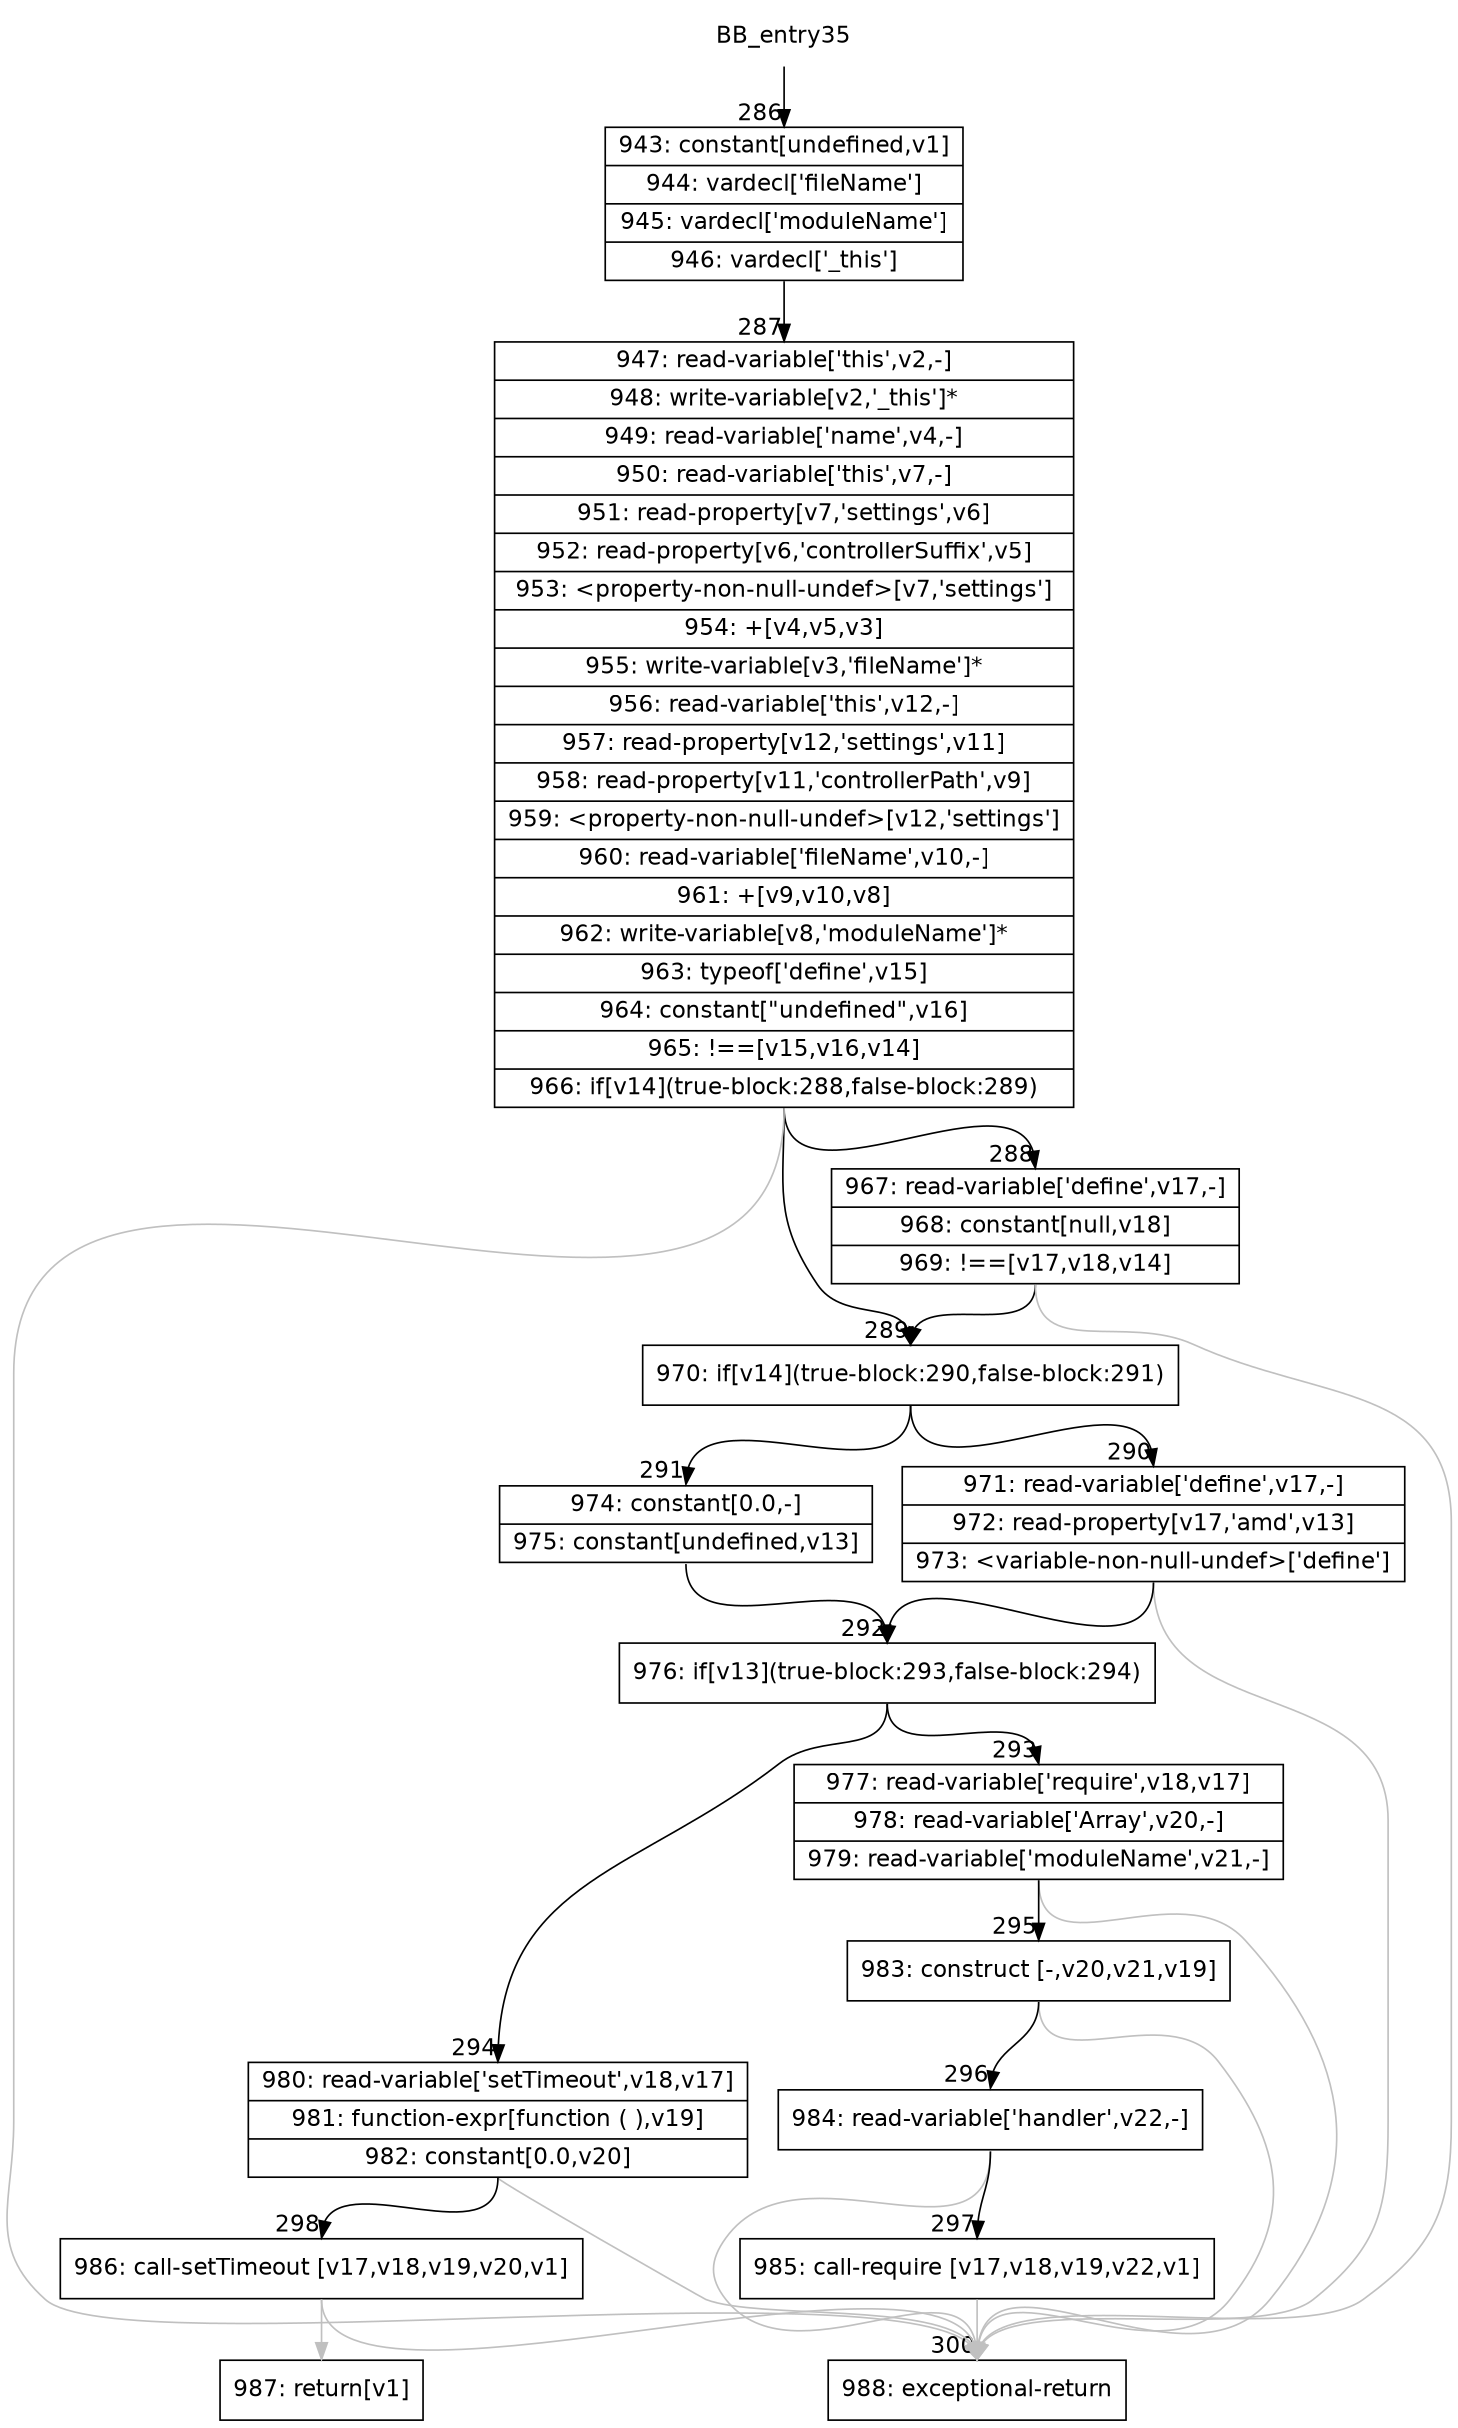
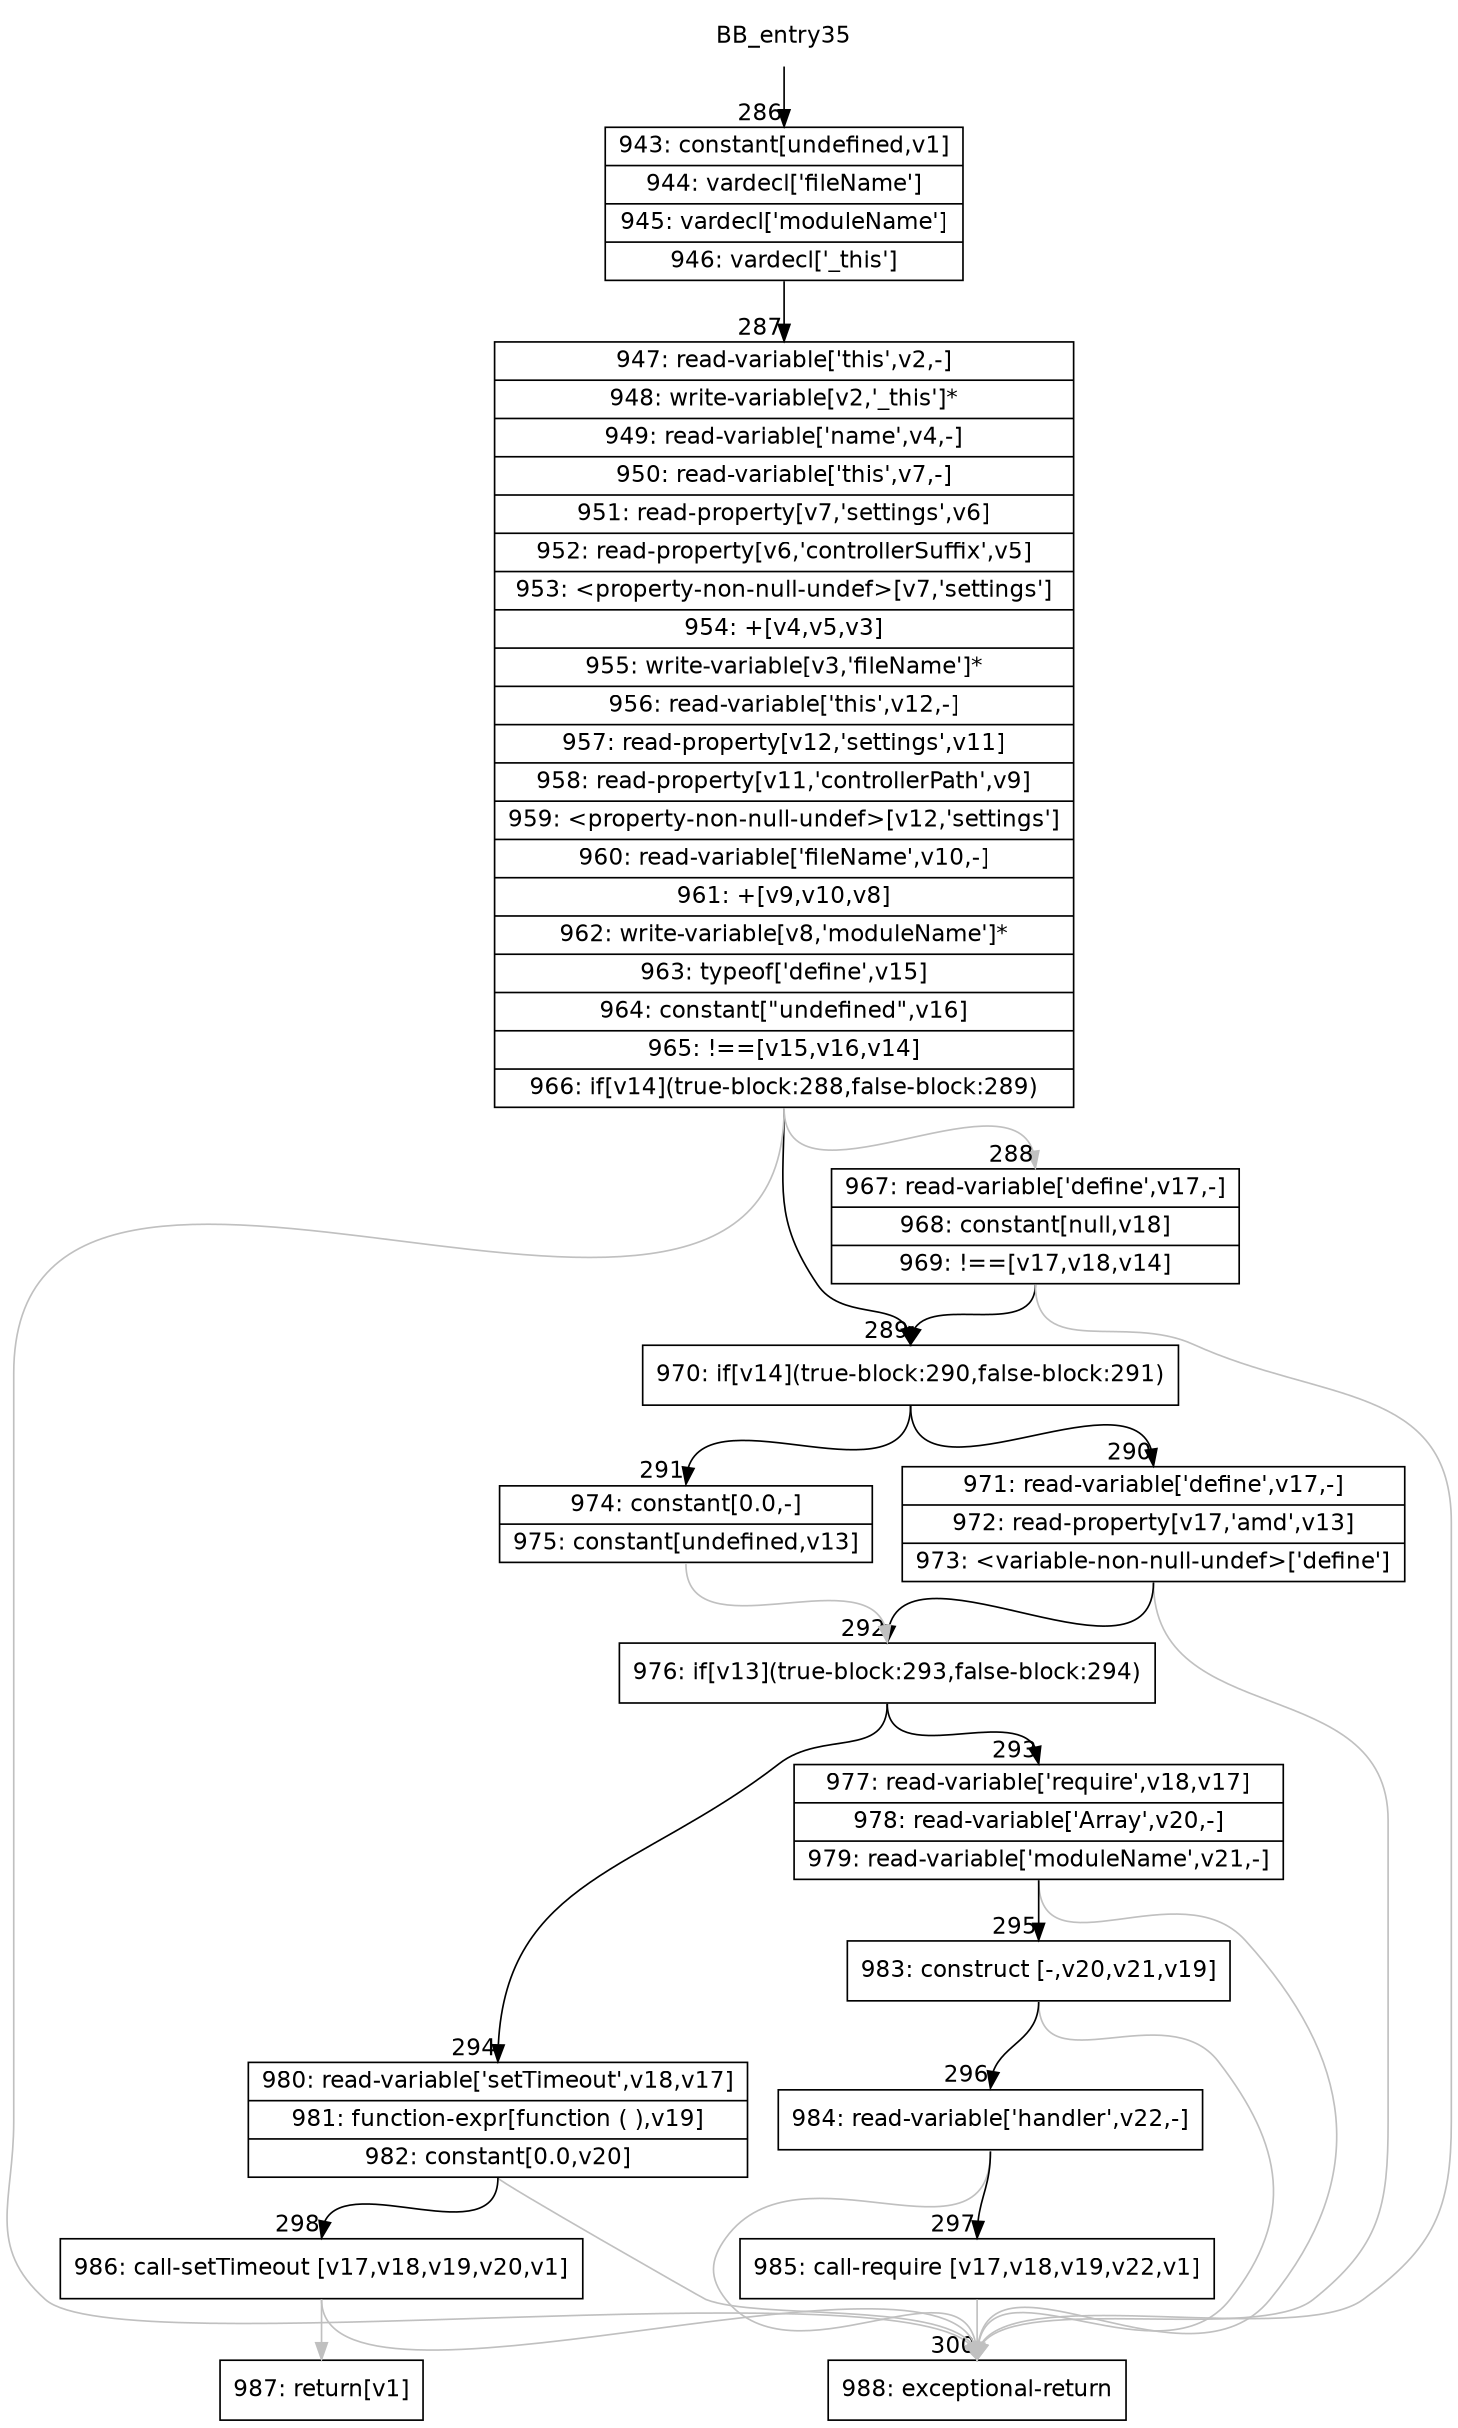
edge "947: read-variable['this',v2,-]" -> "967: read-variable['define',v17,-]": color black -> gray
edge "974: constant[0.0,-]" -> "976: if[v13](true-block:293,false-block:294)": color black -> gray
